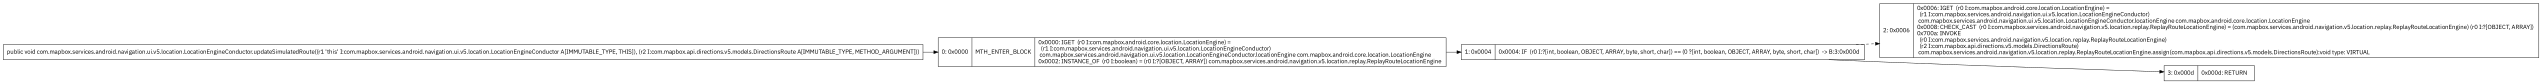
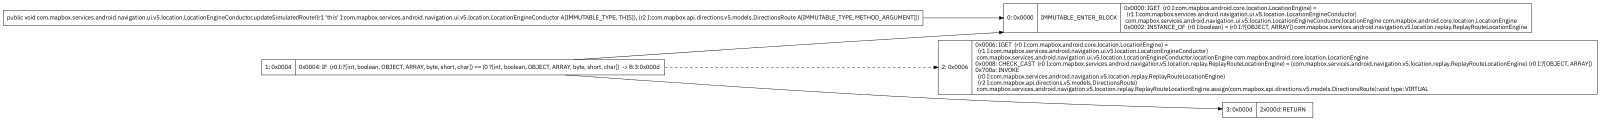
node "0: 0x0000": text "MTH_ENTER_BLOCK" -> "IMMUTABLE_ENTER_BLOCK"
edge "0: 0x0000" -> "1: 0x0004": reversed
node "3: 0x000d": text "0x000d: RETURN" -> "2x000d: RETURN"
